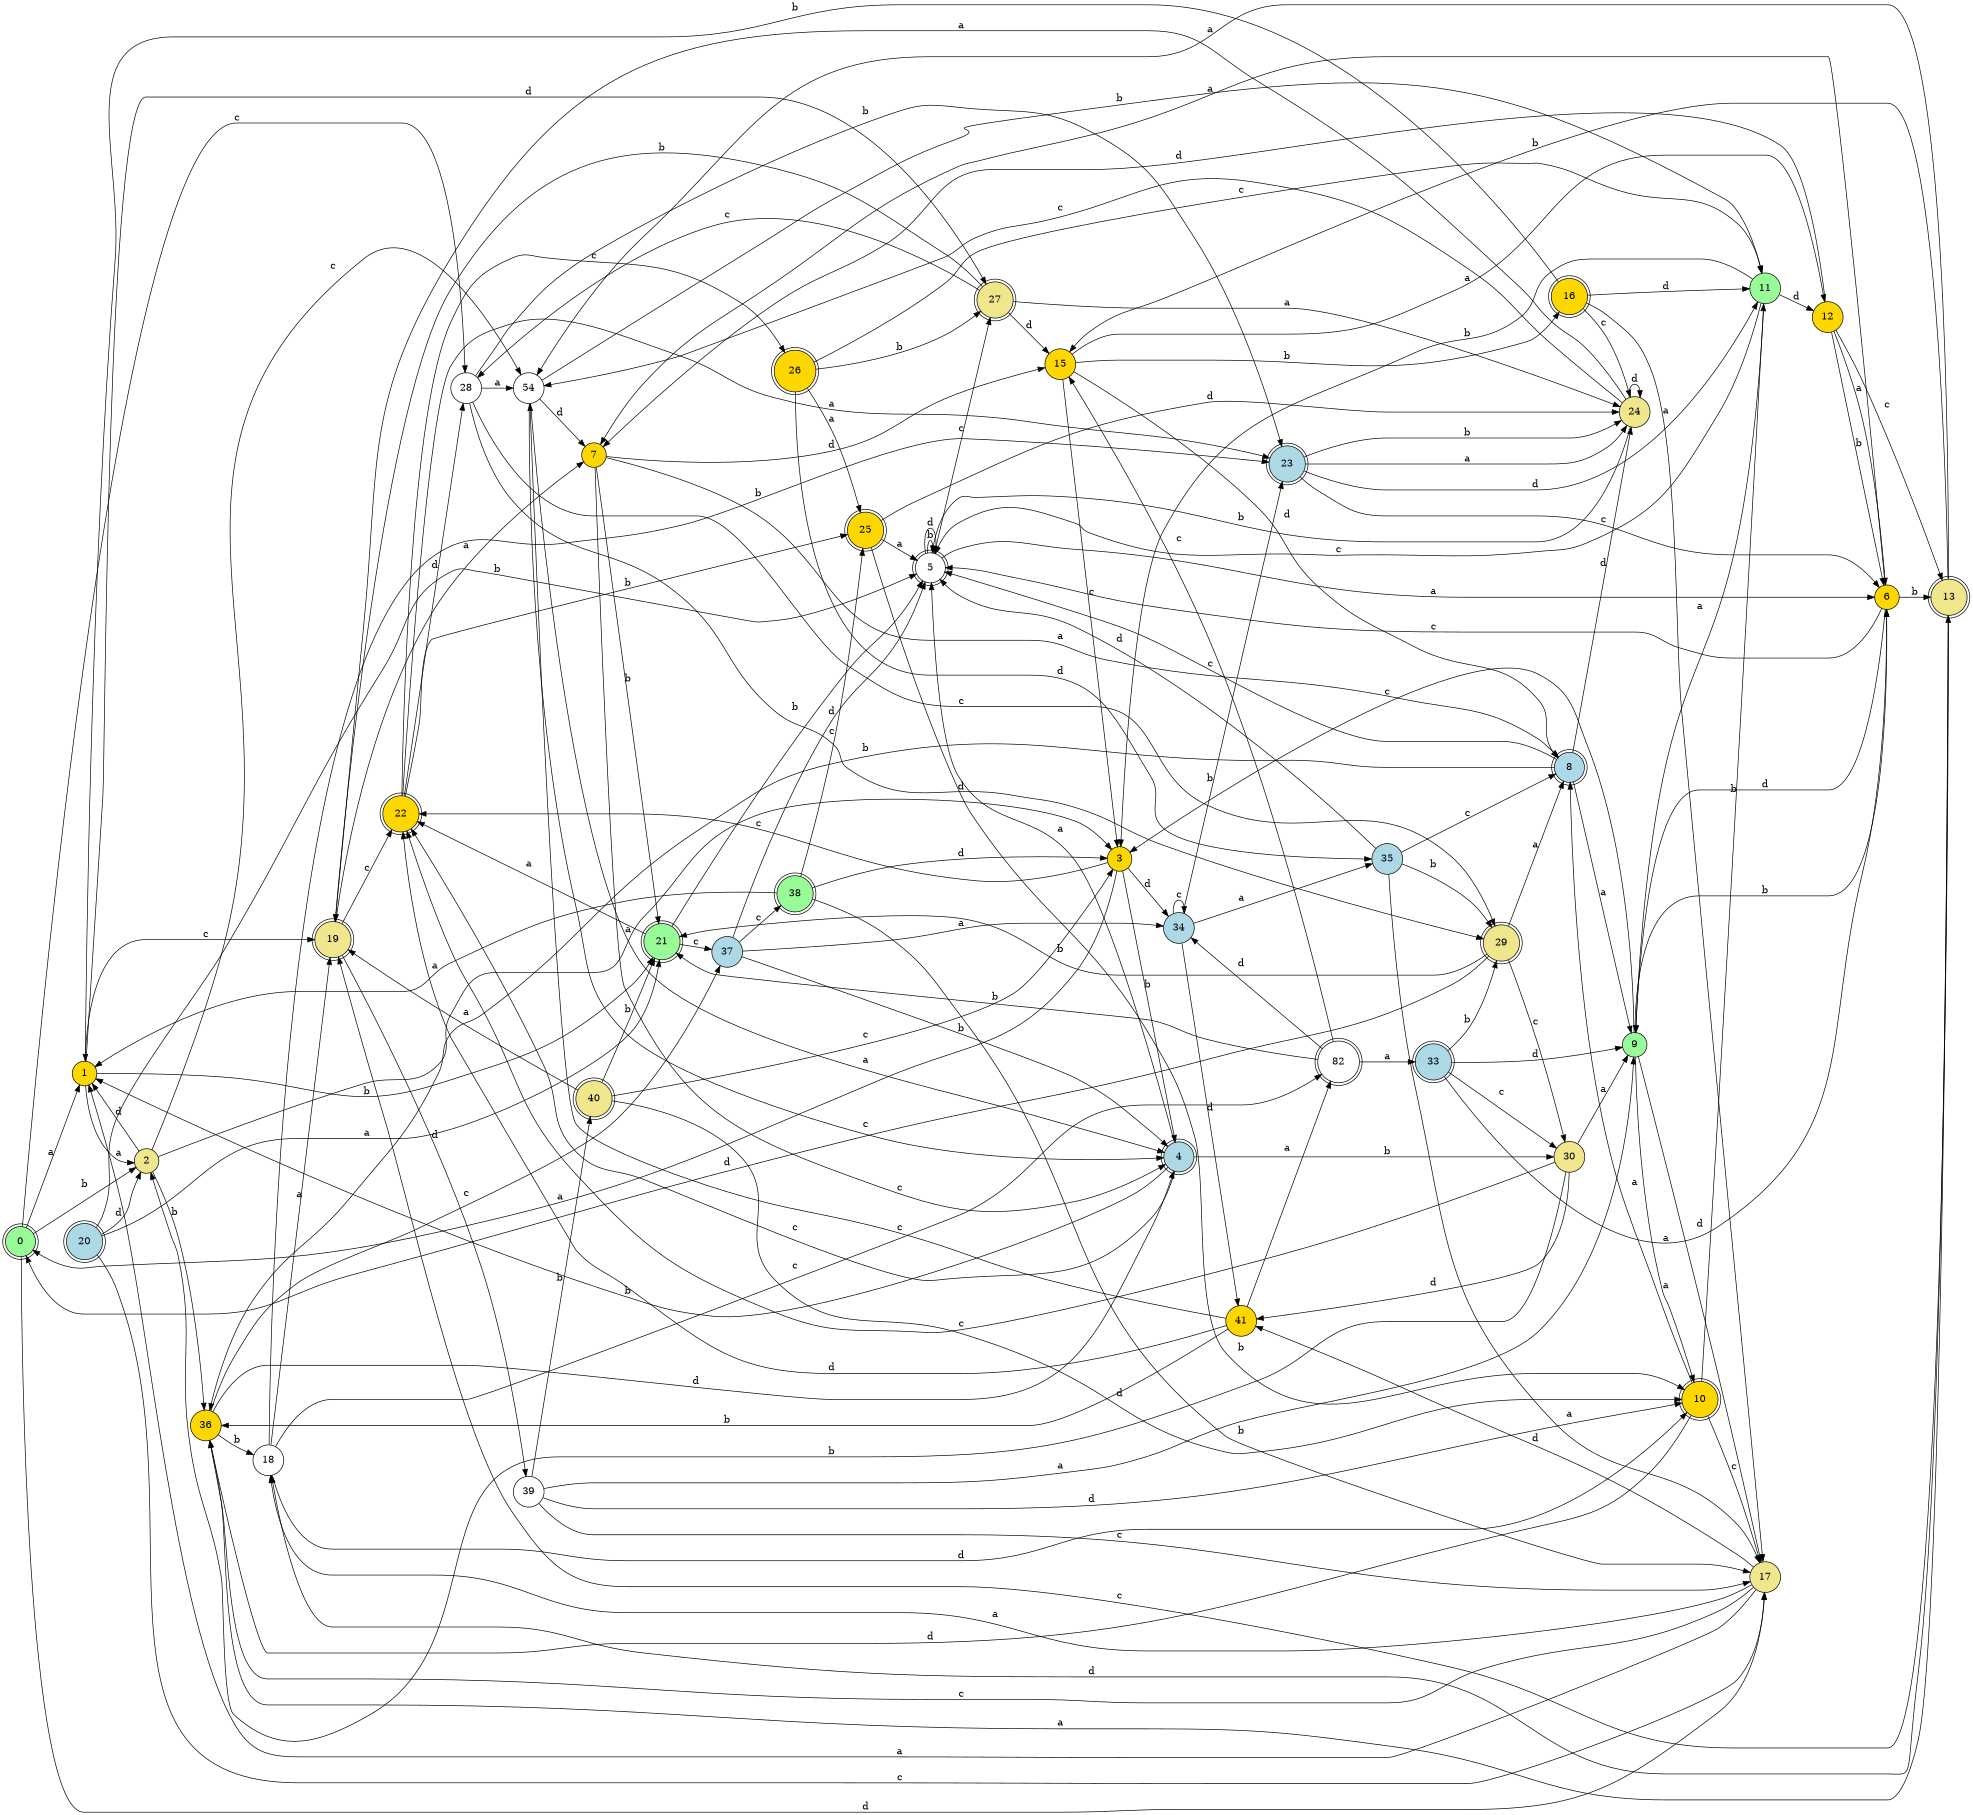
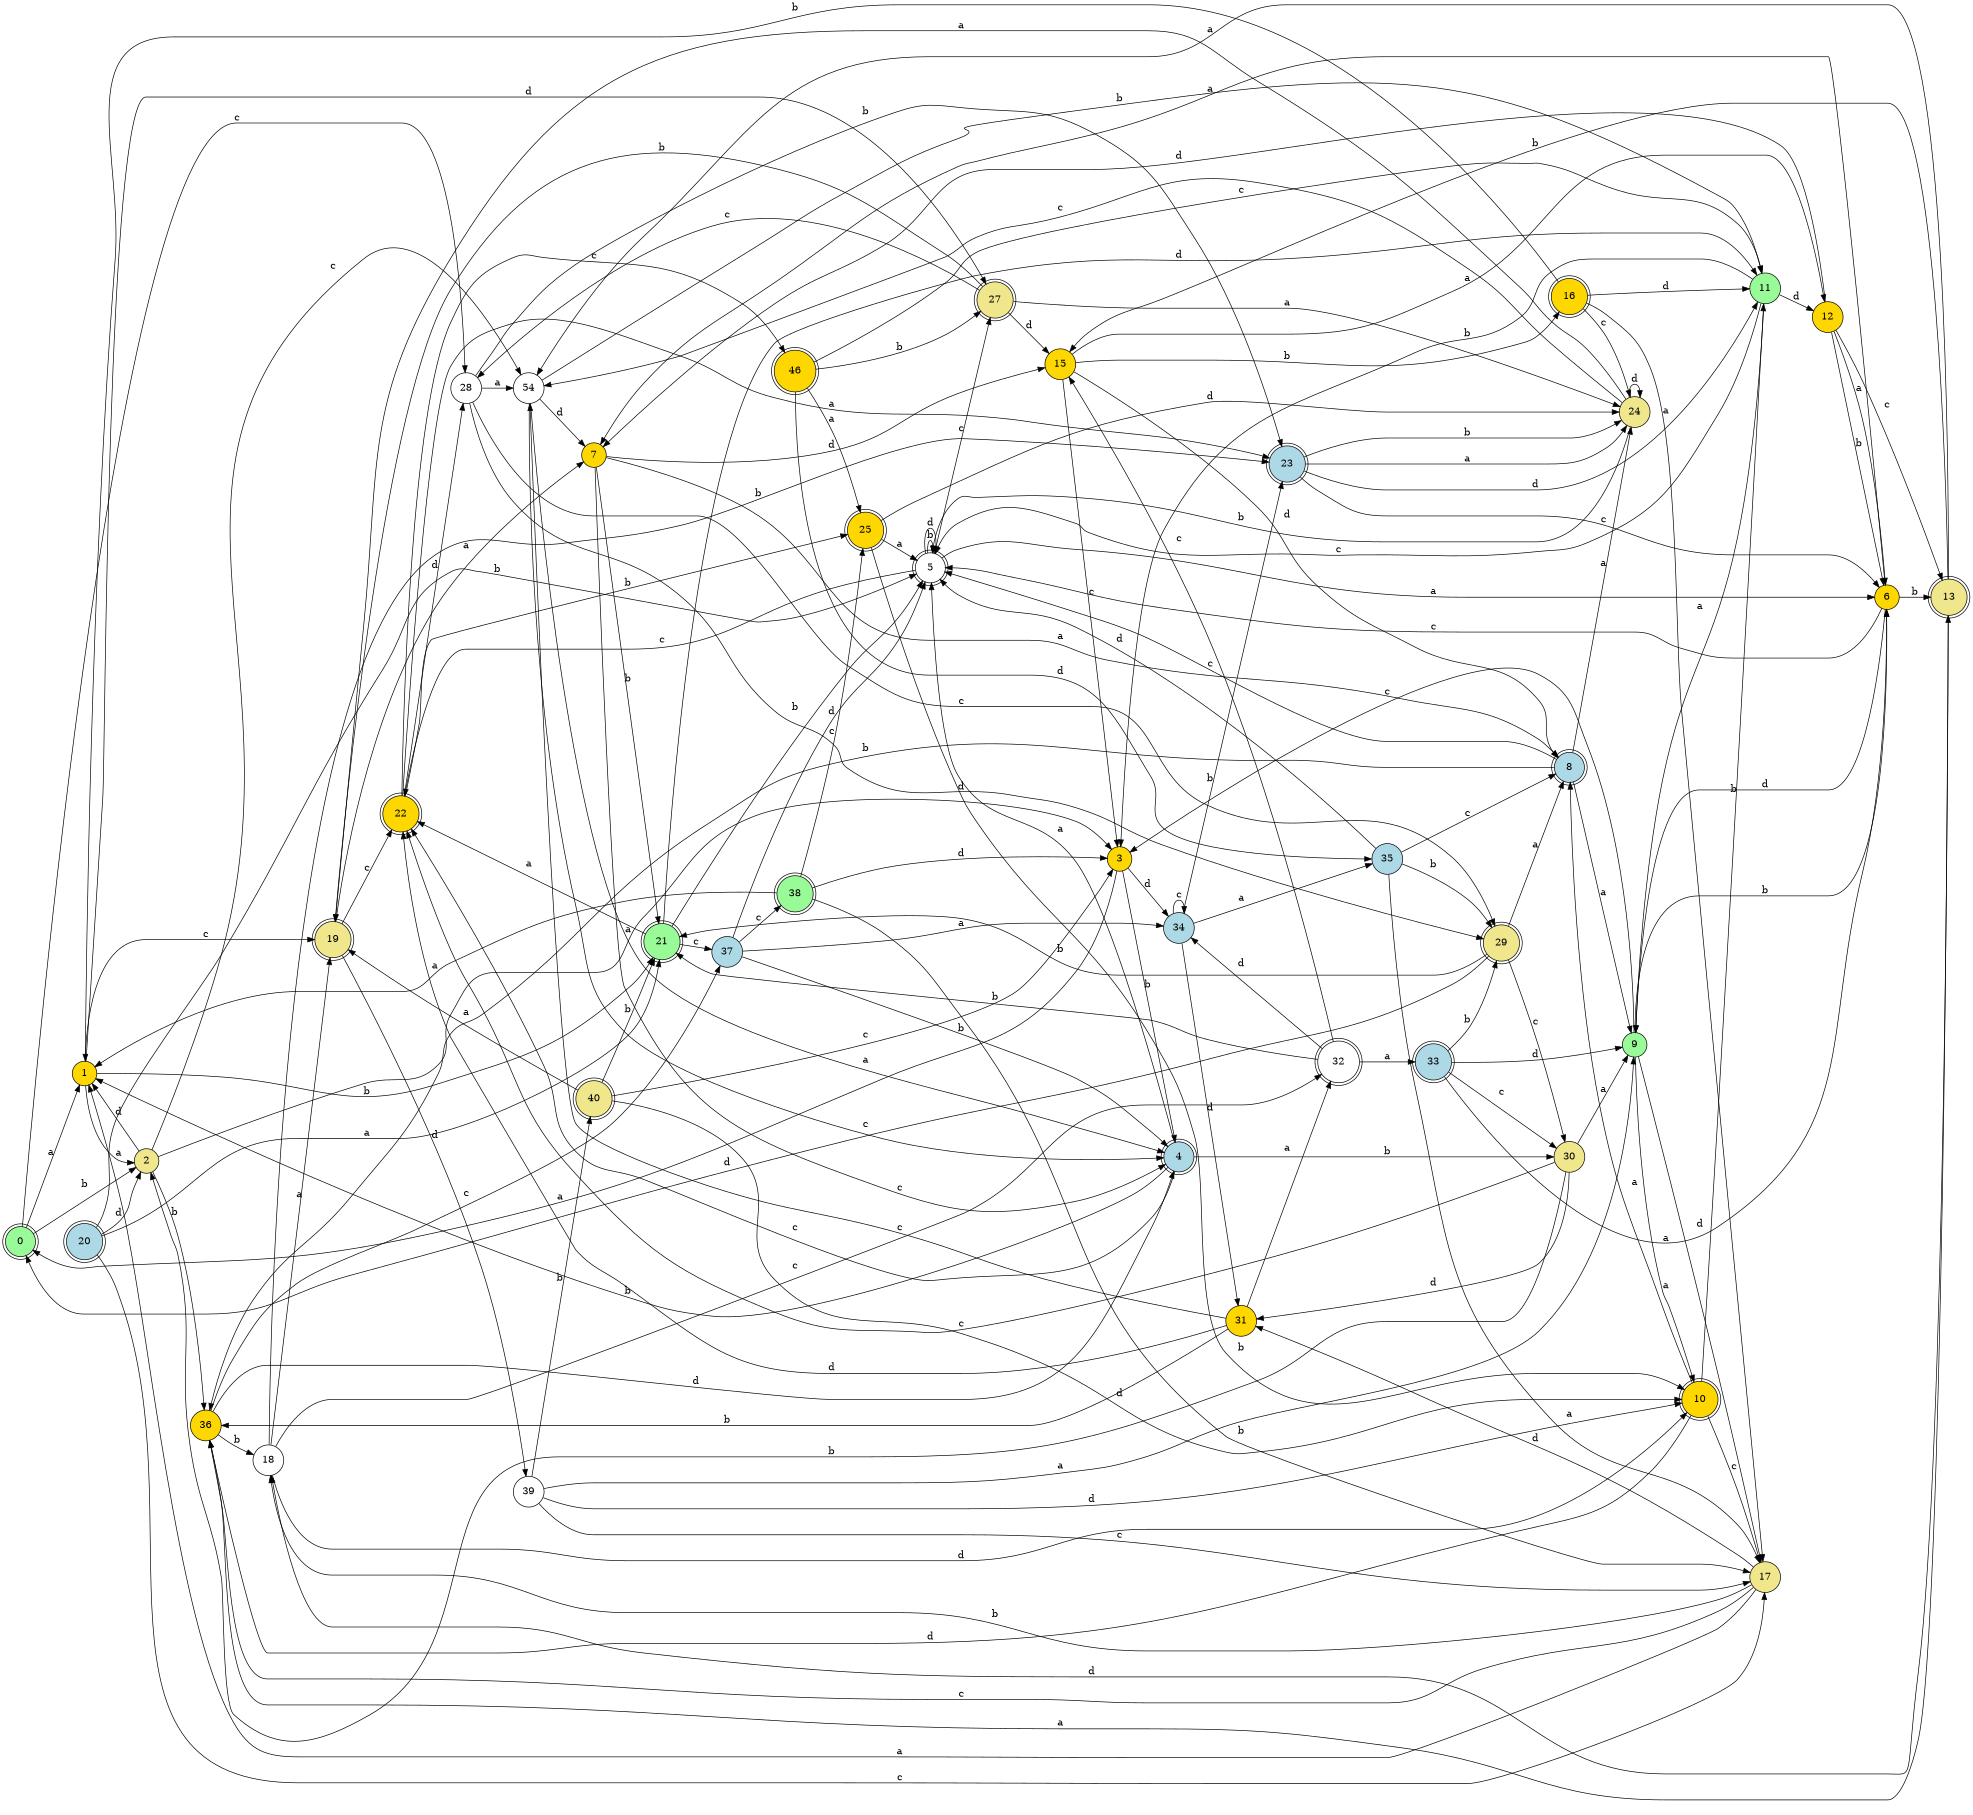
edge "21" -> "11": added, label "d"
node "26": label "26" -> "46"
edge "8" -> "24": label "d" -> "a"
edge "3" -> "22": now "5" -> "22"
node "82": label "82" -> "32"
node "41": label "41" -> "31"
edge "17" -> "18": label "a" -> "b"
edge "13" -> "19": removed, label "c"
edge "0" -> "17": removed, label "d"
